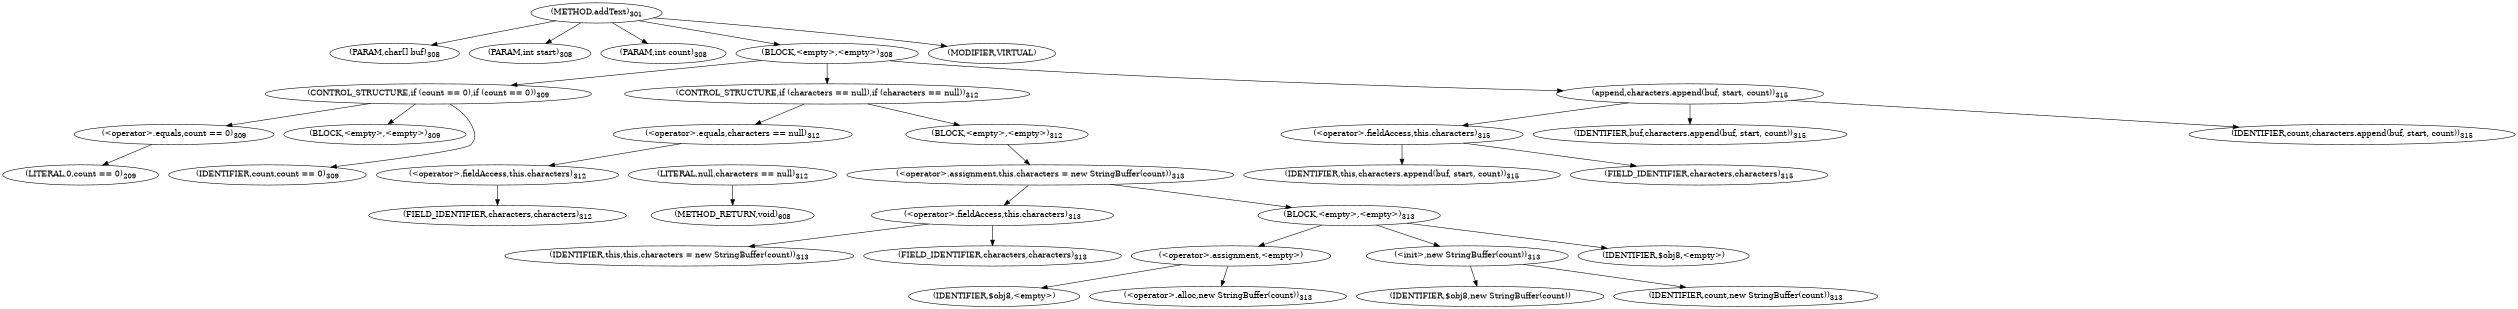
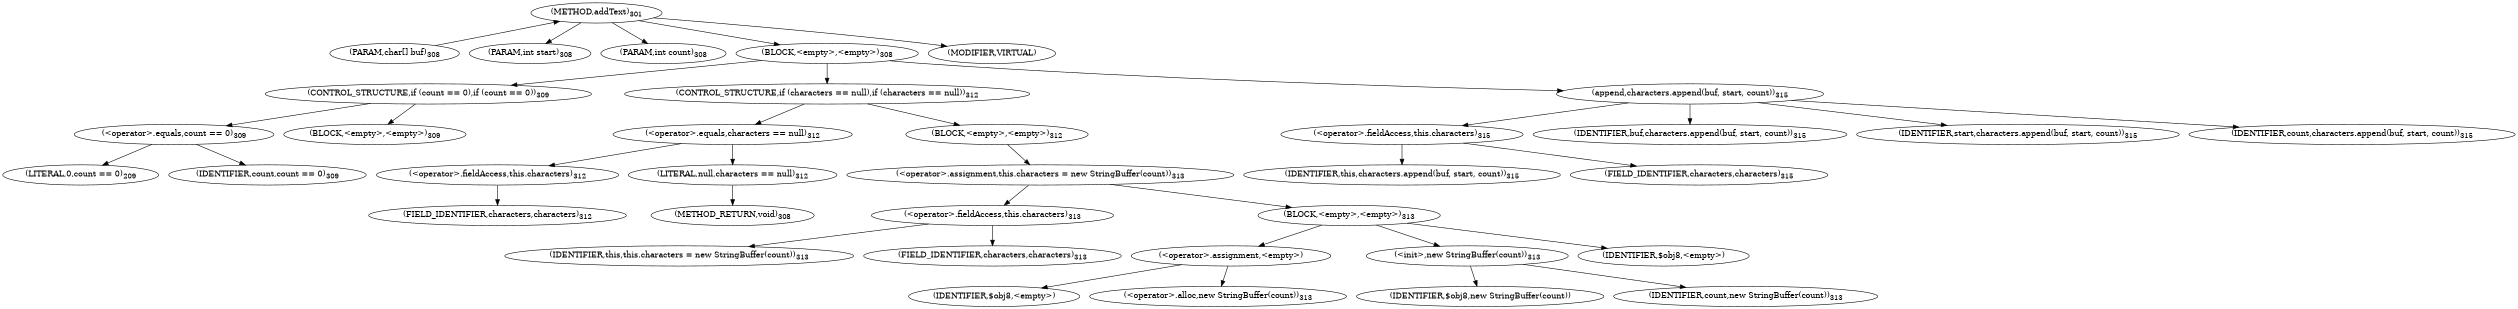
edge "(METHOD,addText)" -> "(PARAM,char[] buf)": reversed
node "(IDENTIFIER,start,characters.append(buf, start, count))": added
edge "(<operator>.equals,characters == null)" -> "(LITERAL,null,characters == null)": added
edge "(CONTROL_STRUCTURE,if (count == 0),if (count == 0))" -> "(IDENTIFIER,count,count == 0)": now "(<operator>.equals,count == 0)" -> "(IDENTIFIER,count,count == 0)"
node "(METHOD_RETURN,void)": text "608" -> "308"
